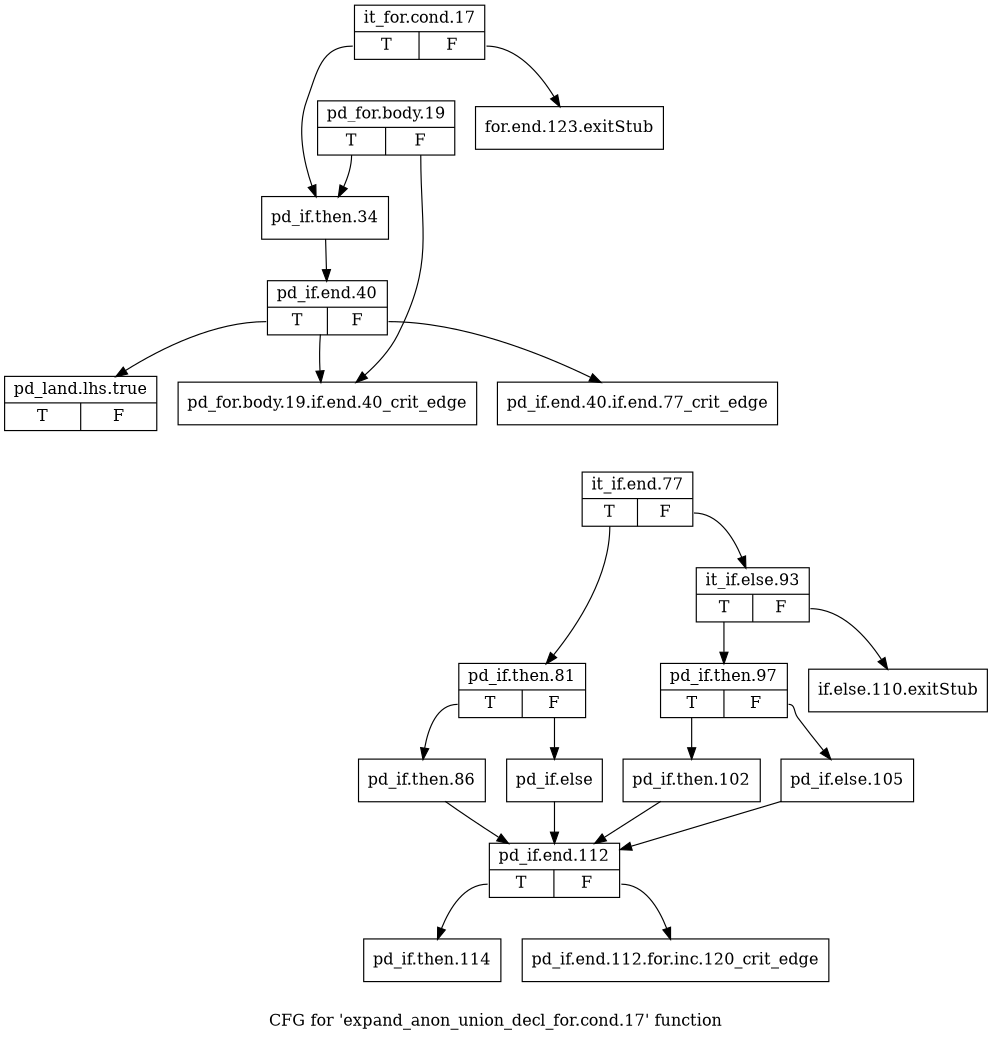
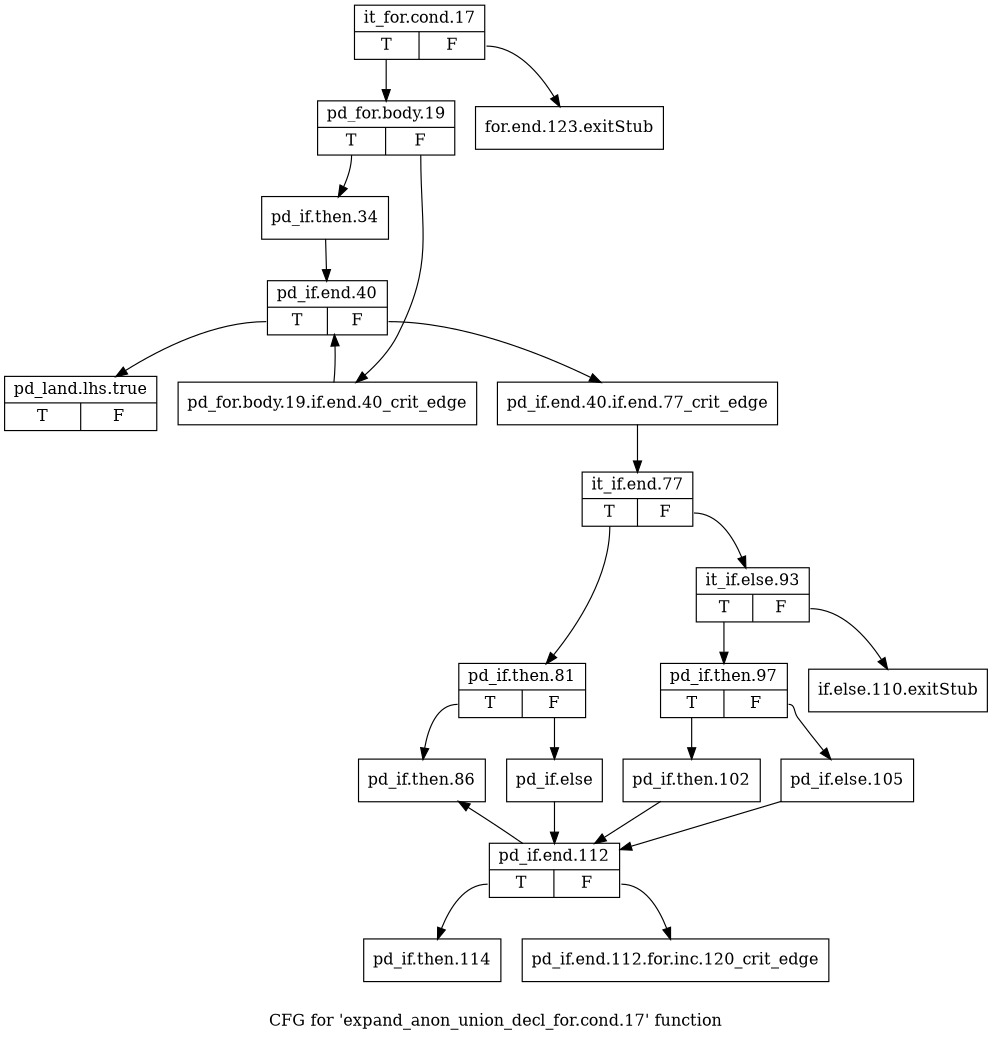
edge "it_for.cond.17" -> "pd_if.then.34": now "it_for.cond.17" -> "pd_for.body.19"
edge "pd_if.end.40" -> "pd_for.body.19.if.end.40_crit_edge": reversed
edge "pd_if.end.40.if.end.77_crit_edge" -> "it_if.end.77": added
edge "pd_if.then.86" -> "pd_if.end.112": reversed
